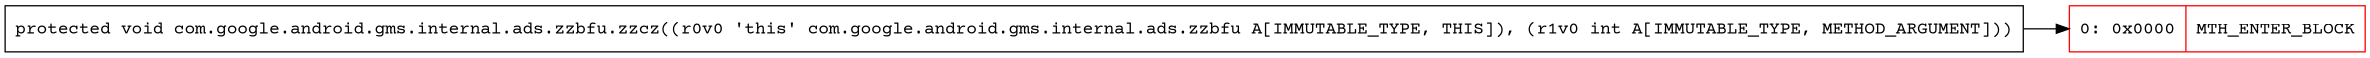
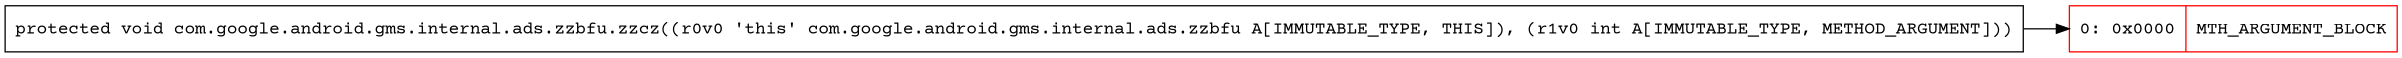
node "0: 0x0000": text "MTH_ENTER_BLOCK" -> "MTH_ARGUMENT_BLOCK"
